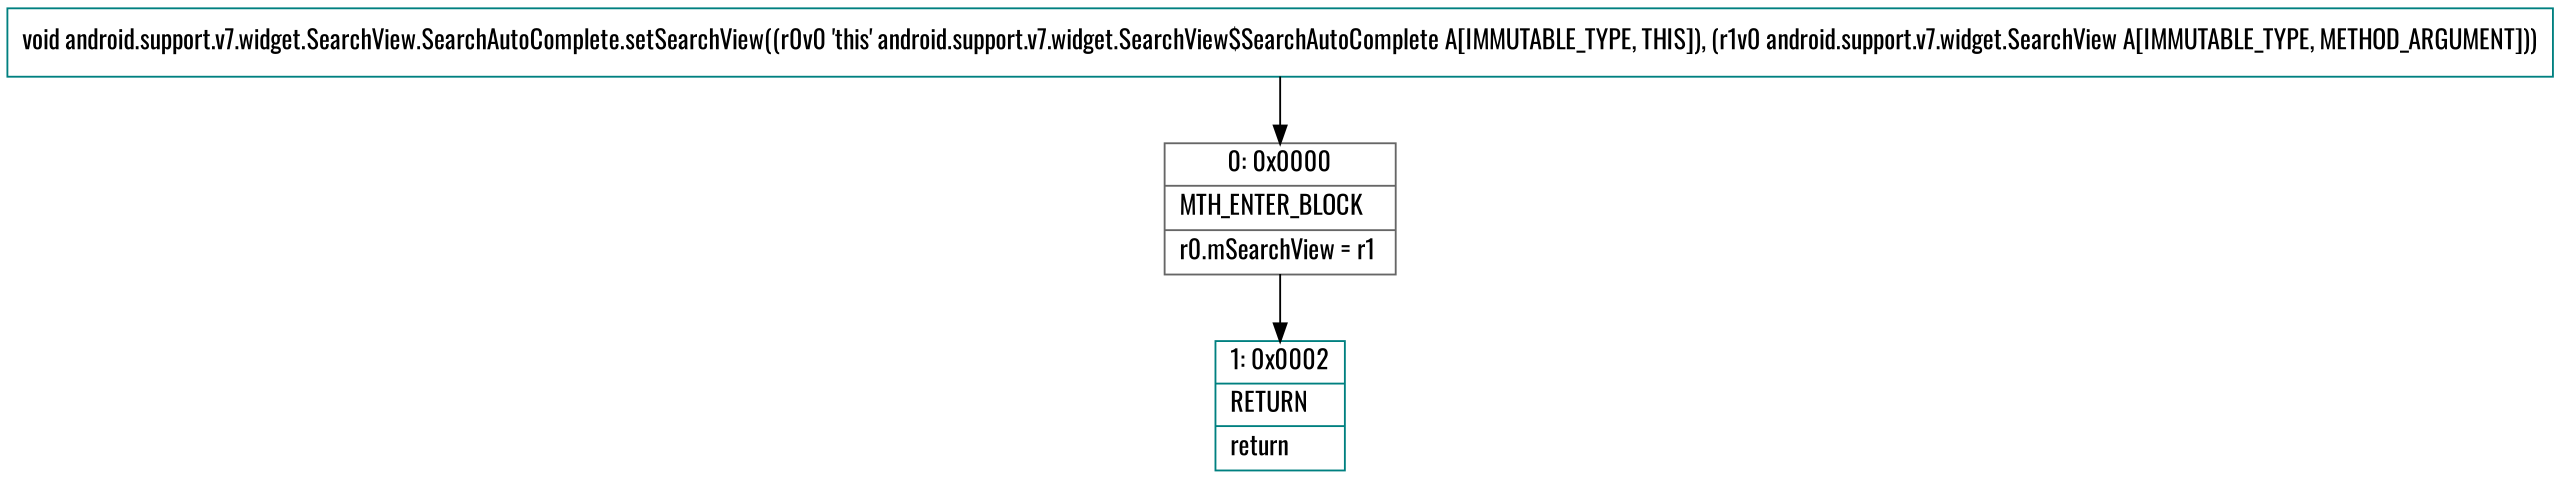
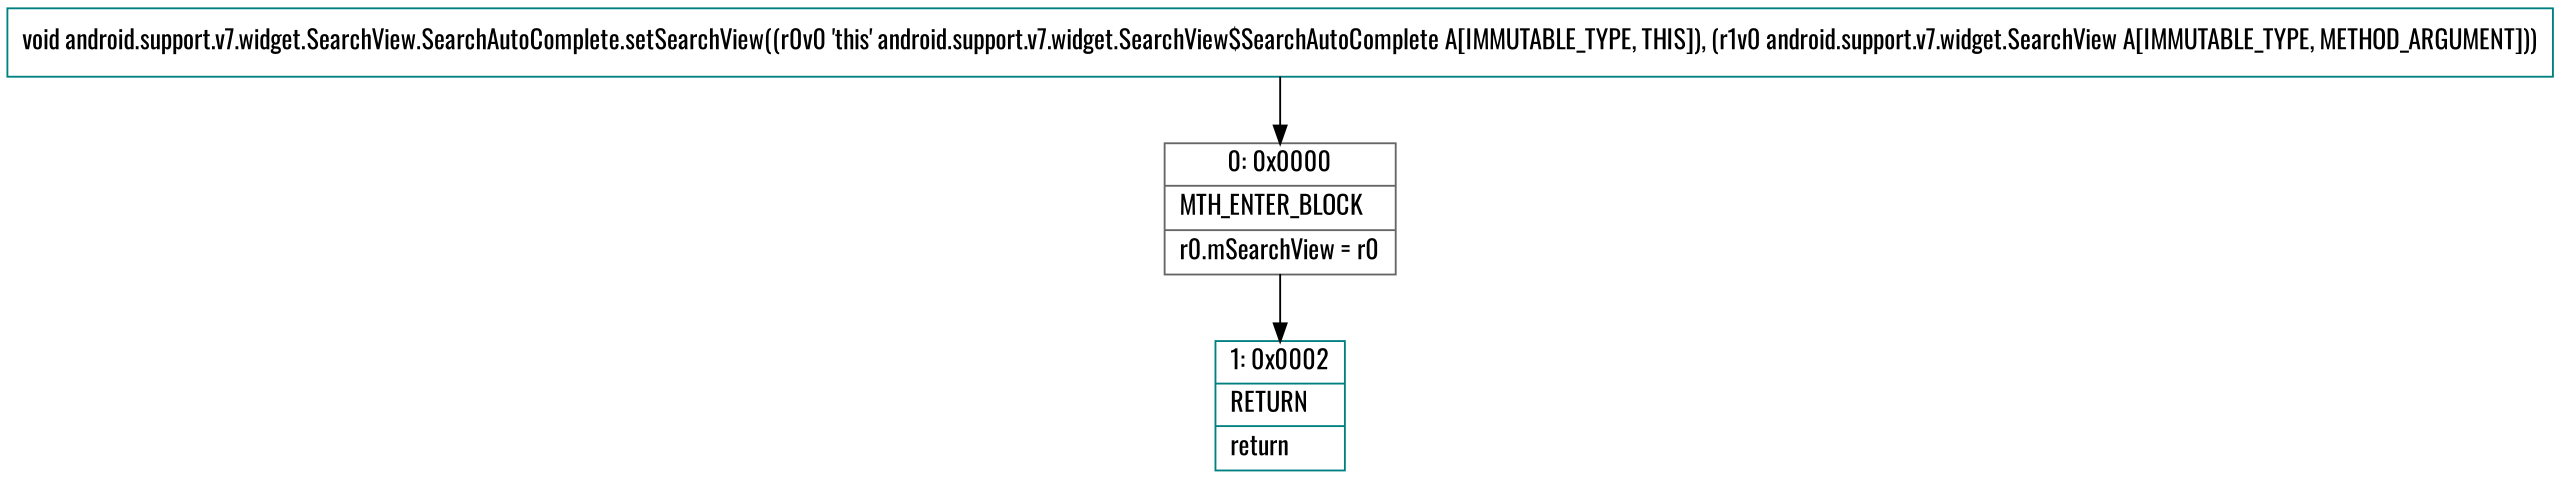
node "0: 0x0000": text "r0.mSearchView = r1" -> "r0.mSearchView = r0"
